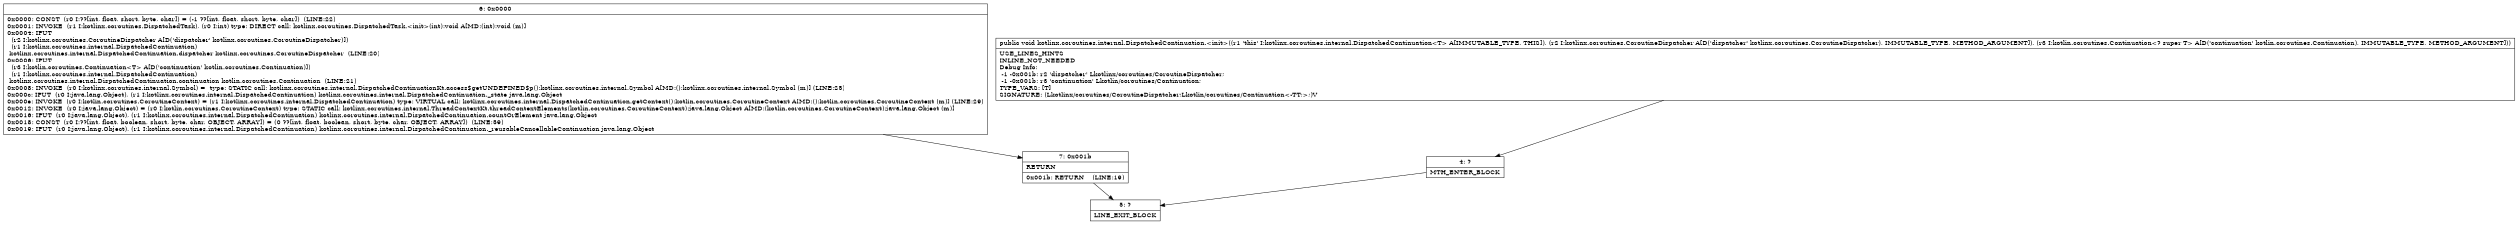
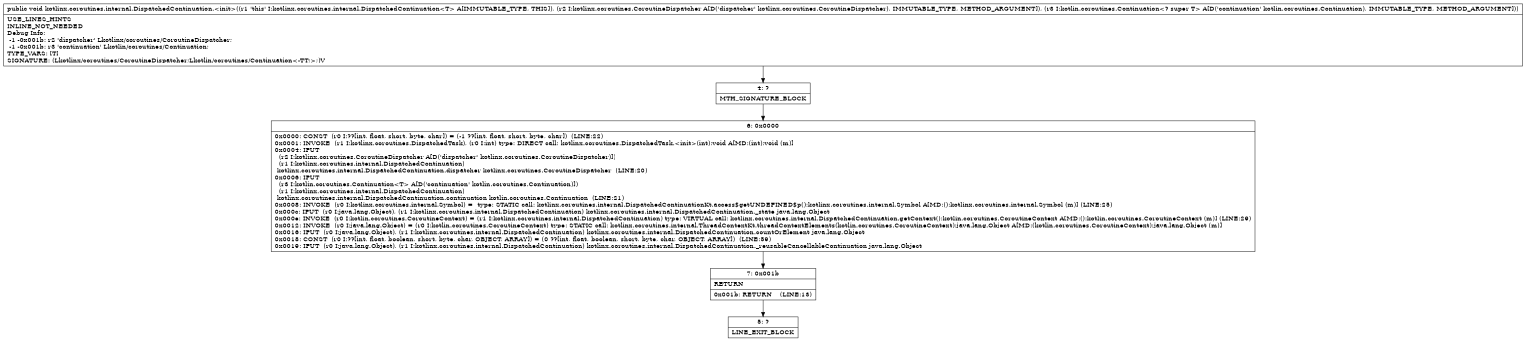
node "4: ?": text "MTH_ENTER_BLOCK" -> "MTH_SIGNATURE_BLOCK"
node "7: 0x001b": text "0x001b: RETURN    (LINE:19)" -> "0x001b: RETURN    (LINE:13)"
edge "4: ?" -> "5: ?": now "4: ?" -> "6: 0x0000"
